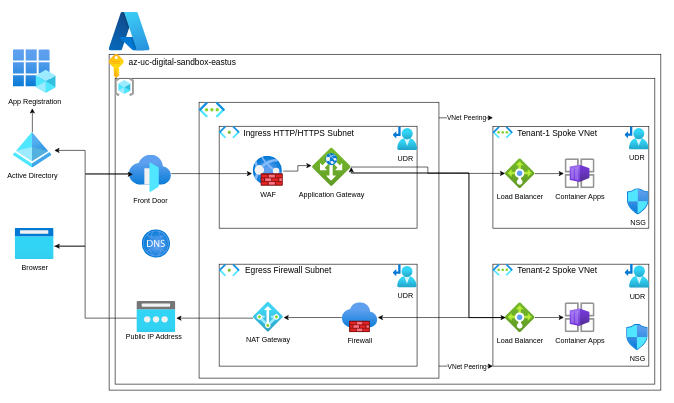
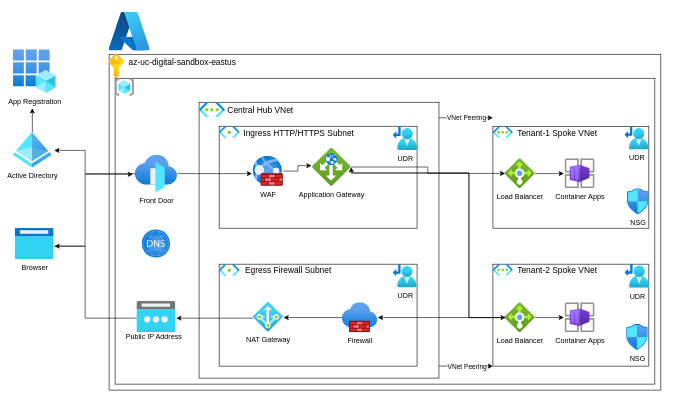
node "Central Hub VNet": added
node "Front Door": moved (150, 174) -> (156, 174)
